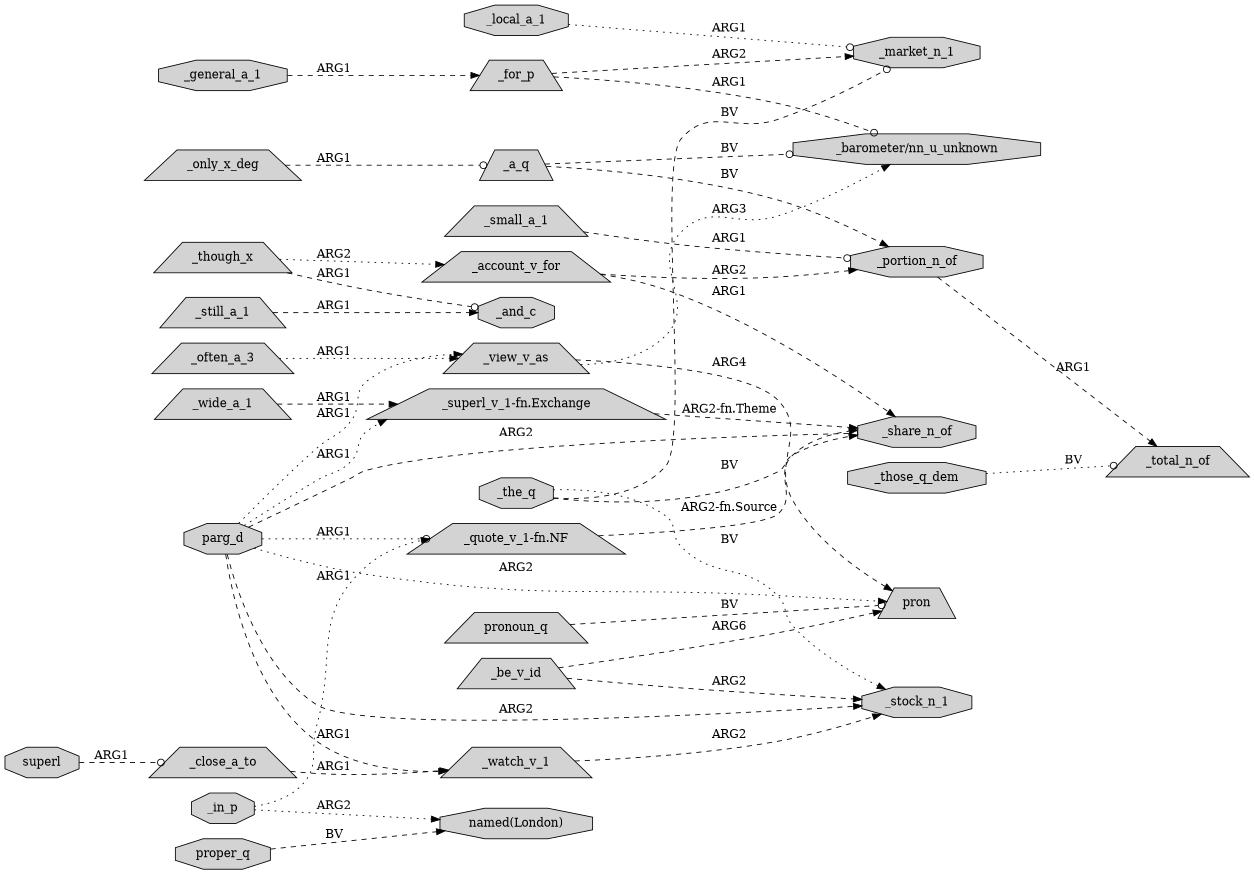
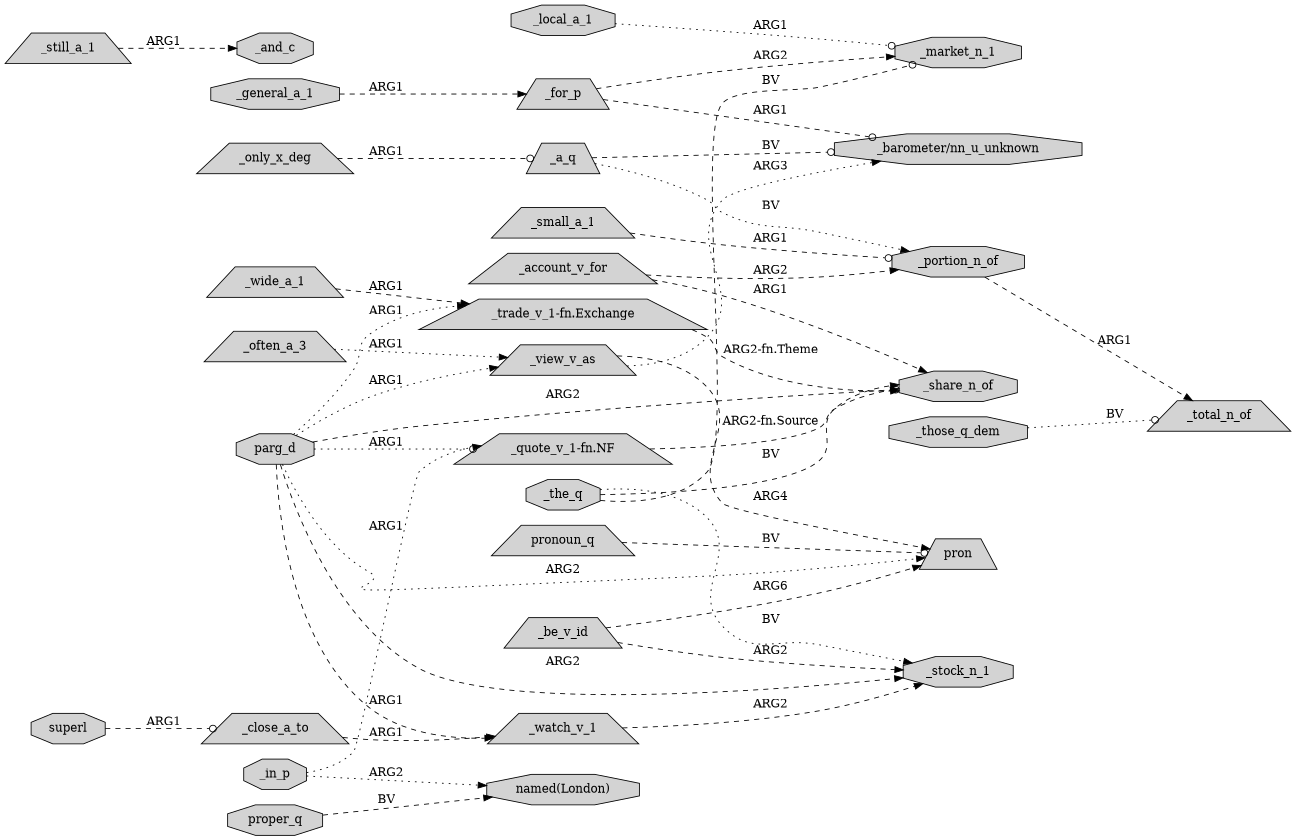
edge "_a_q" -> "_portion_n_of": style dashed -> dotted
node "_though_x": removed
node "_superl_v_1-fn.Exchange": label "_superl_v_1-fn.Exchange" -> "_trade_v_1-fn.Exchange"
